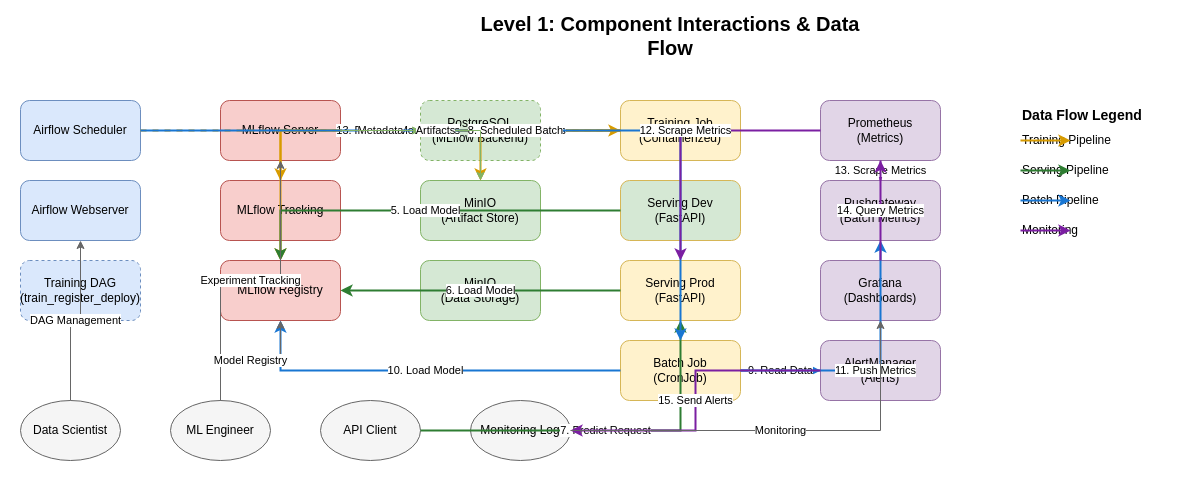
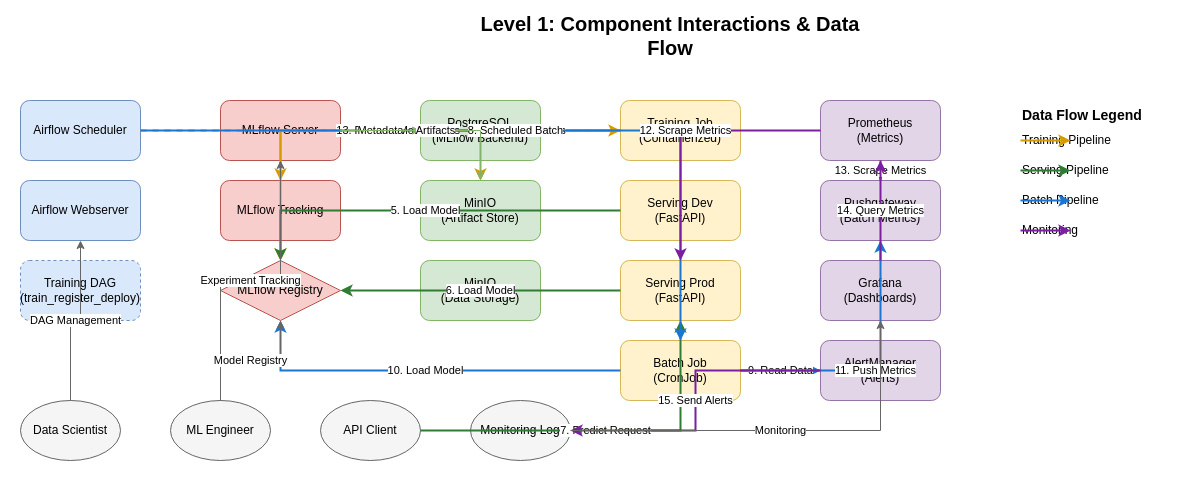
node "PostgreSQL (MLflow Backend)": style dashed -> solid
node "Serving Dev (FastAPI)": fillcolor #d5e8d4 -> #fff2cc
node "MLflow Registry": shape rounded rectangle -> diamond
